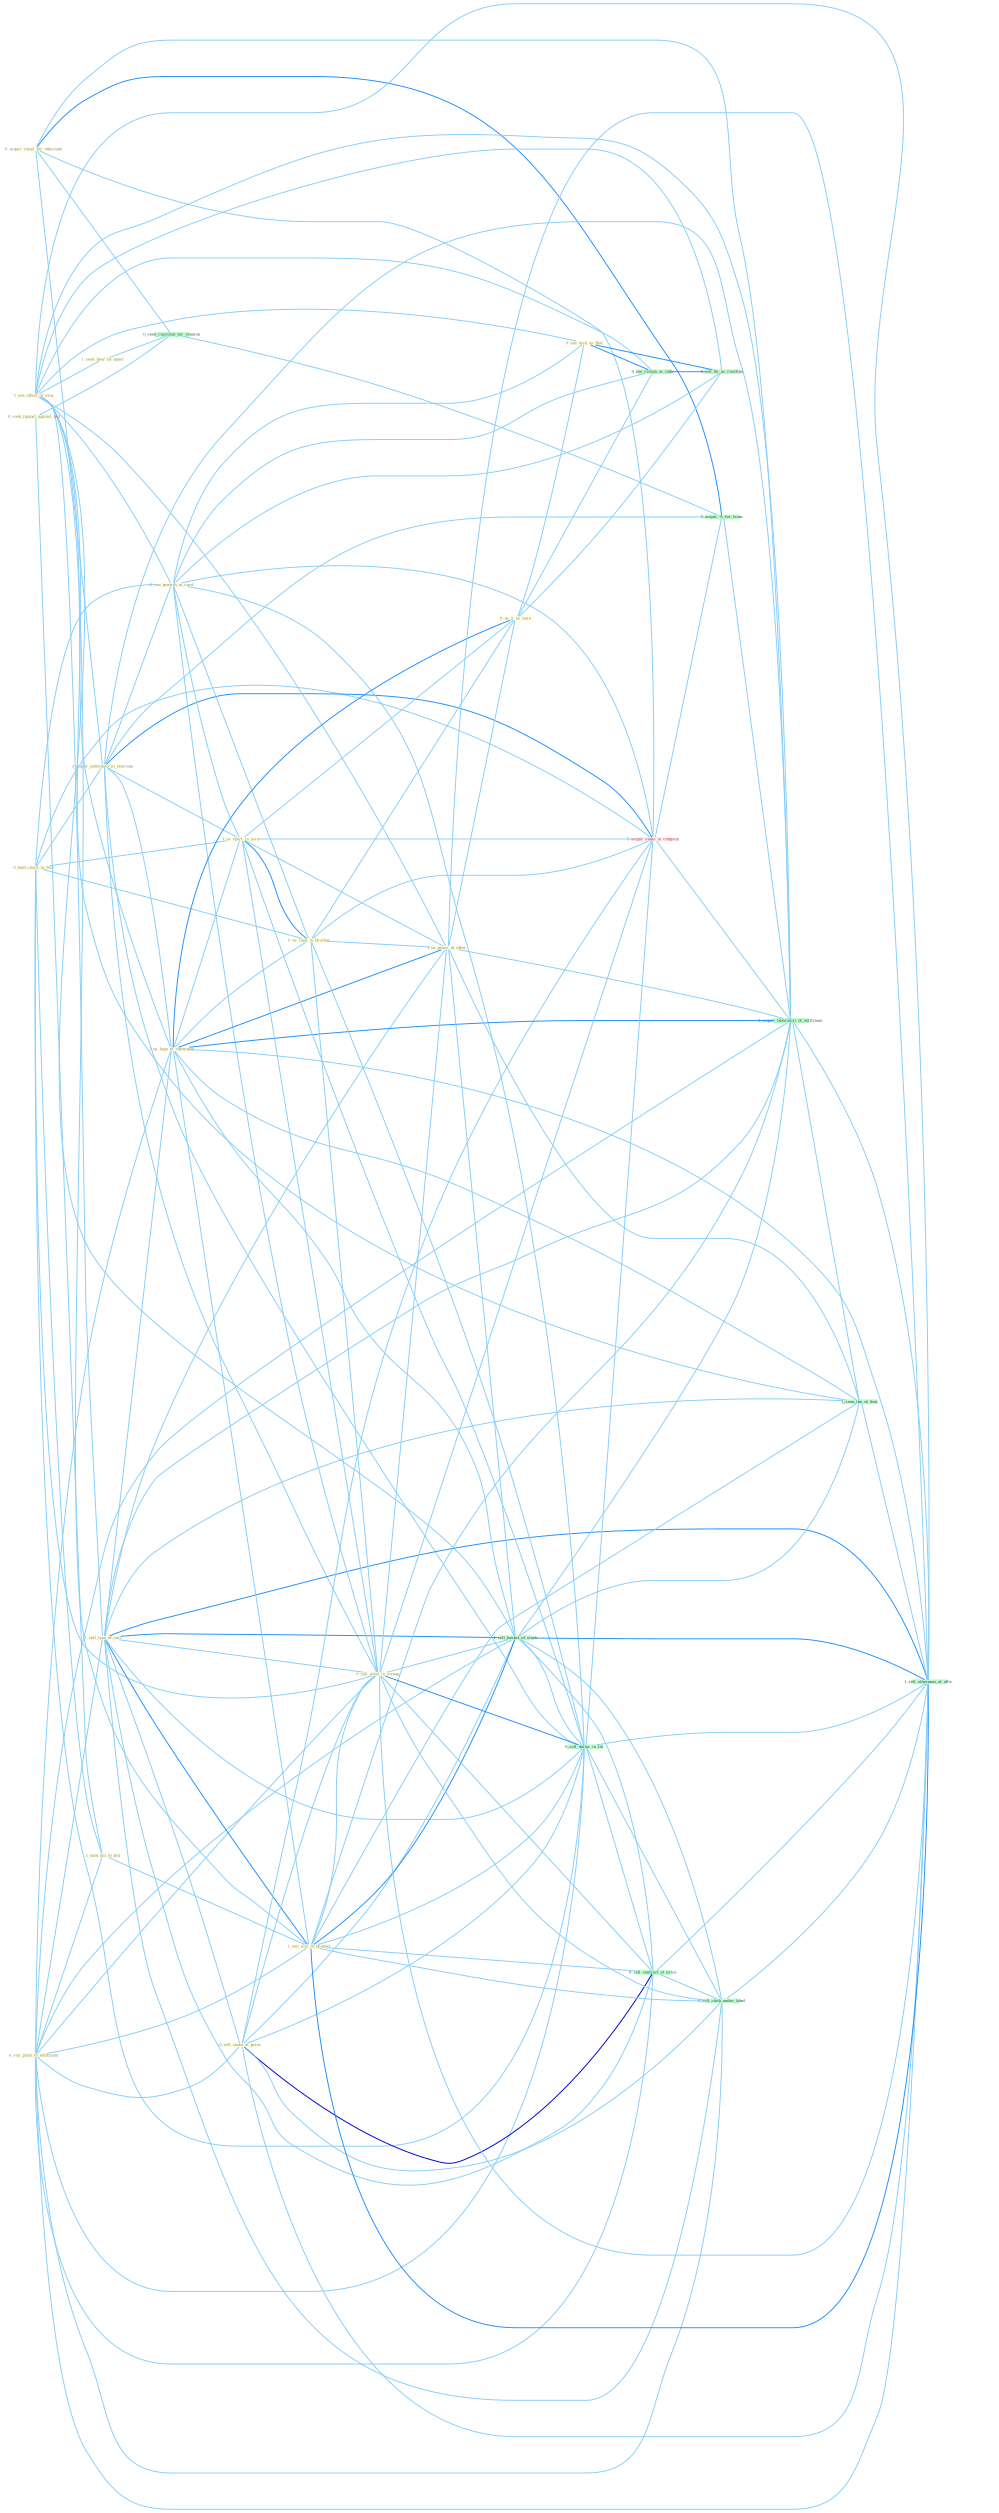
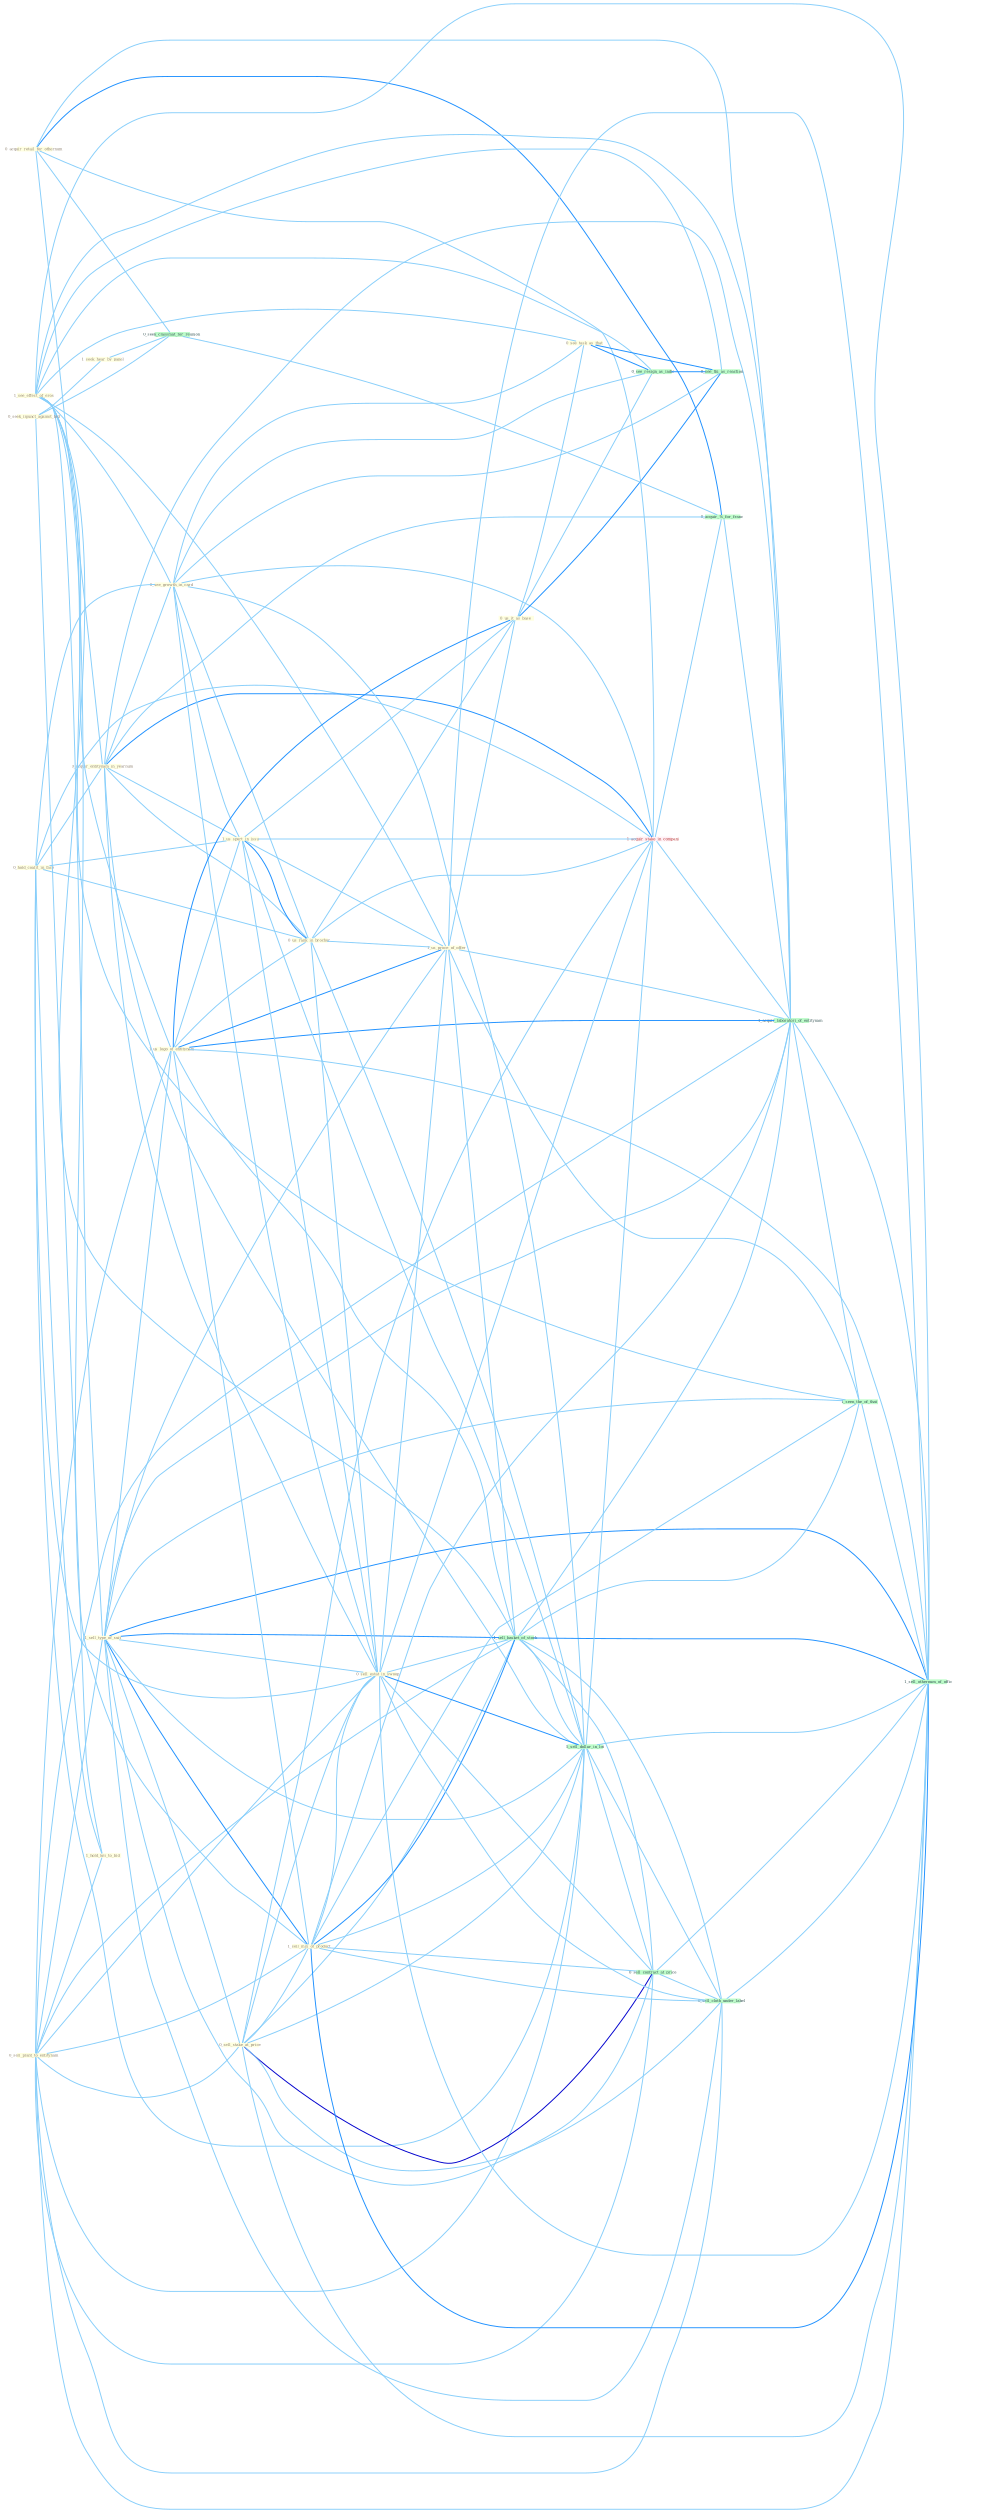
edge "1_seek_hear_by_panel" -- "1_see_effect_of_eros": now "1_seek_hear_by_panel" -- "0_seek_injunct_against_bid"
edge "0_see_thi_as_reaction" -- "0_us_it_as_base": color #87cefa -> #1e90ff
edge "0_acquir_entitynam_in_yearnum" -- "1_us_logo_of_entitynam": now "0_acquir_entitynam_in_yearnum" -- "0_us_rank_in_brochur"
edge "1_us_logo_of_entitynam" -- "1_seen_the_of_that": removed
node "0_sell_dollar_in_lot": label "0_sell_dollar_in_lot" -> "5_sell_dollar_in_lot"
edge "1_hold_kei_to_bid" -- "1_sell_mix_of_product": now "0_sell_stake_at_price" -- "1_sell_mix_of_product"
